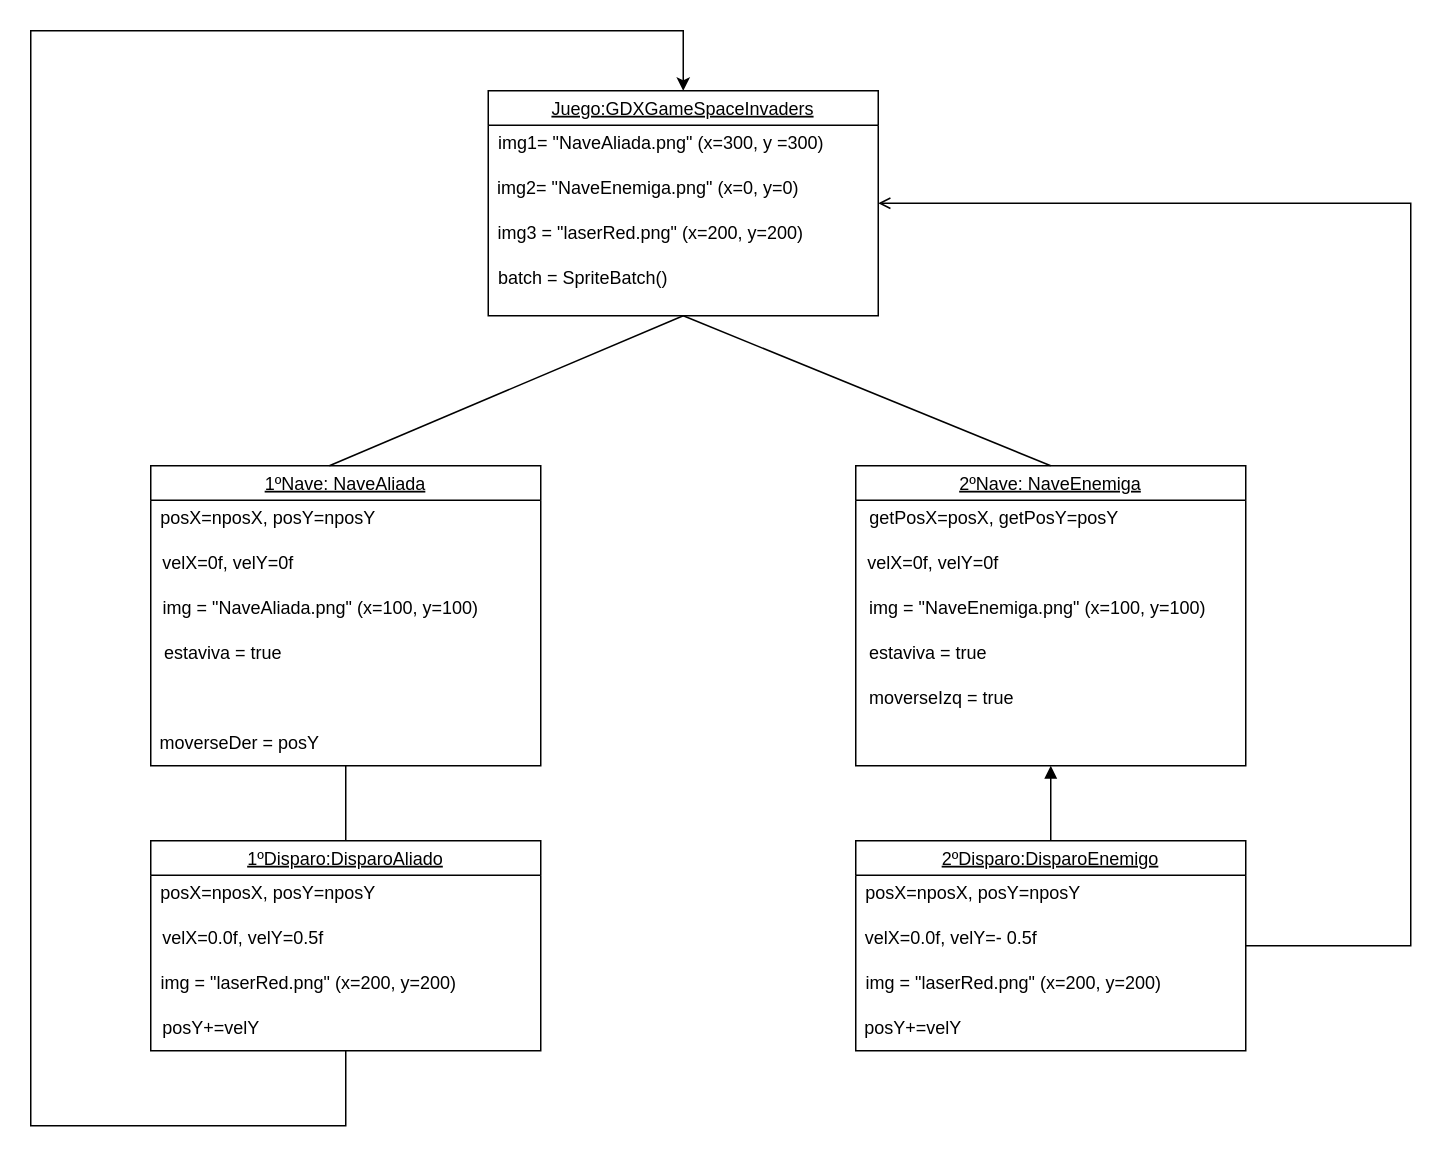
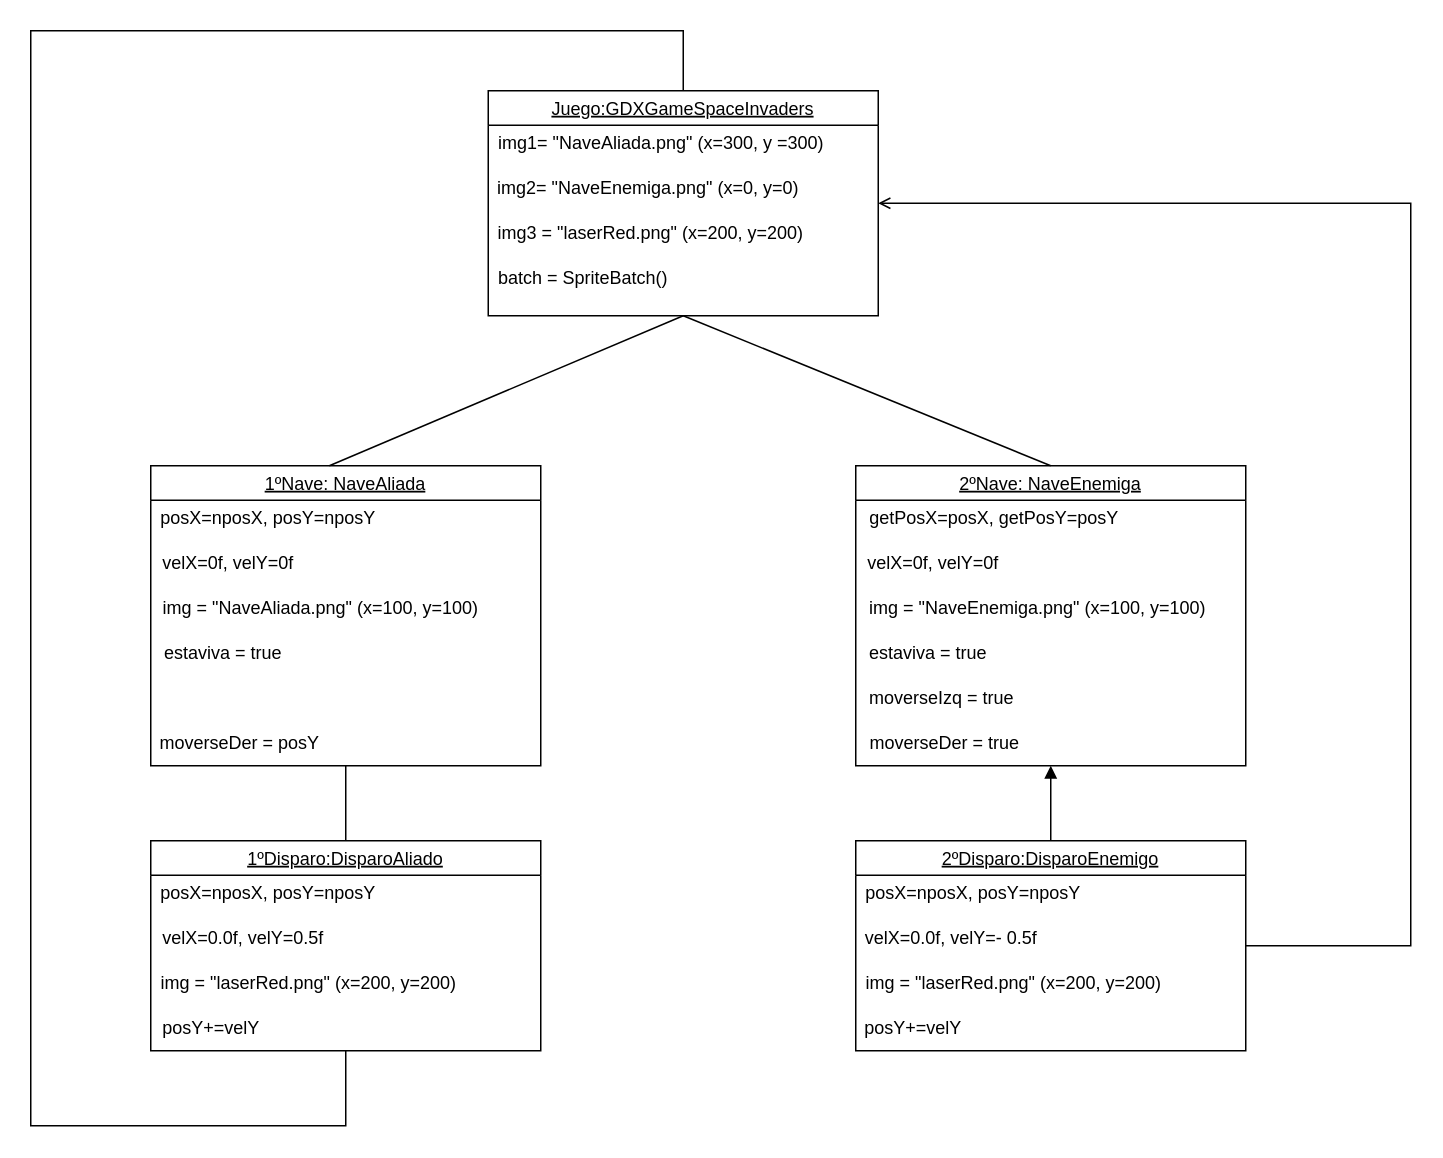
edge "1ºDisparo:DisparoAliado" -> "Juego:GDXGameSpaceInvaders": arrowhead classic -> none
node "moverseDer = true": added
